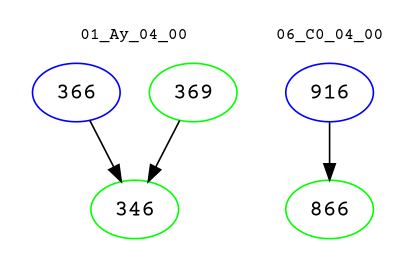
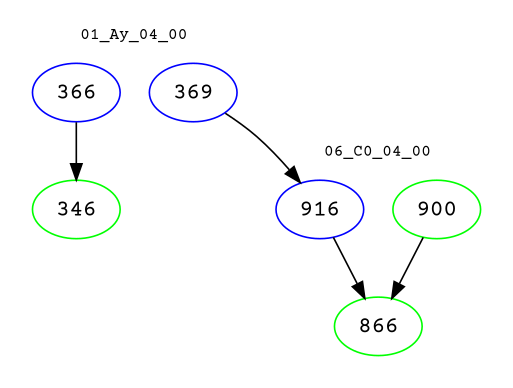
node "369": color green -> blue
edge "369" -> "346": now "369" -> "916"
node "900": added
